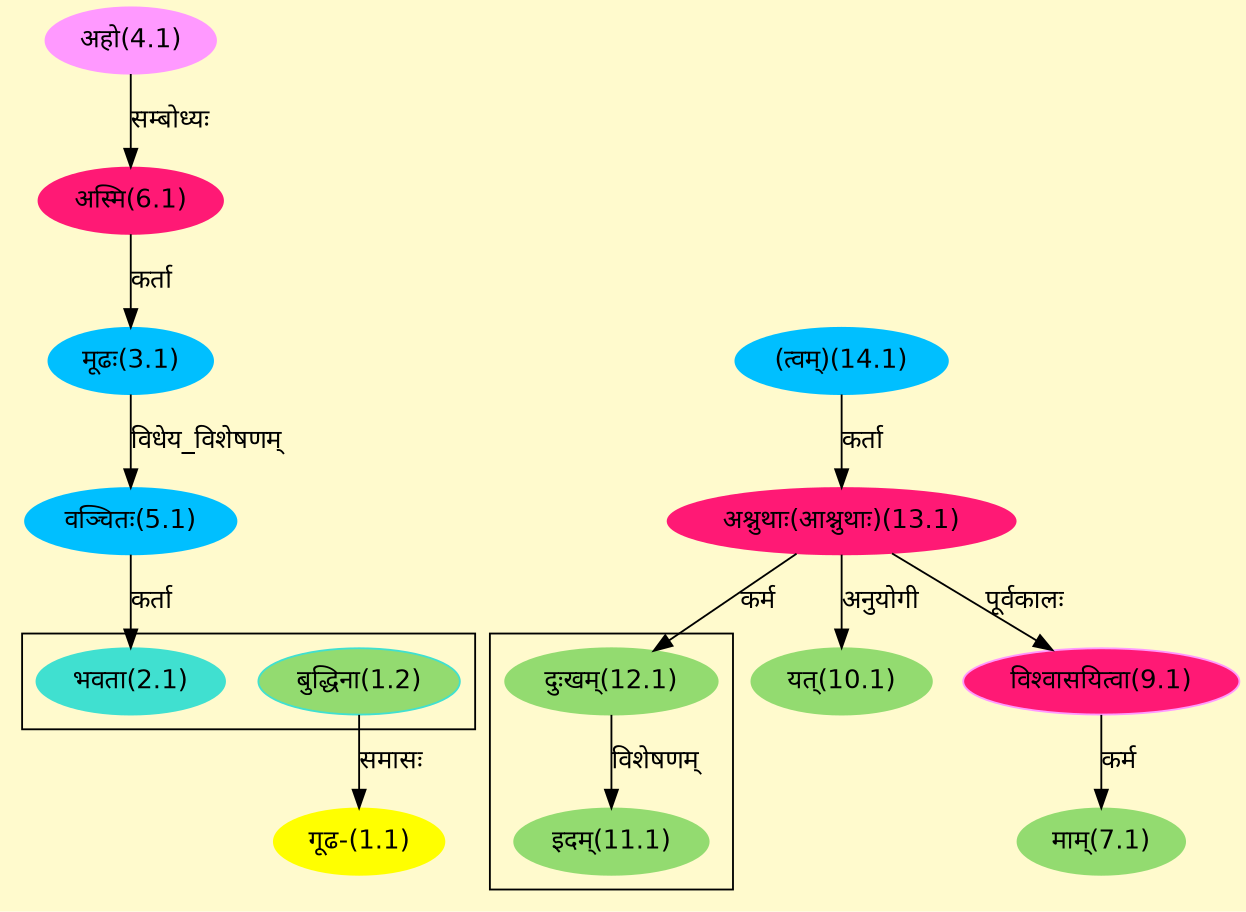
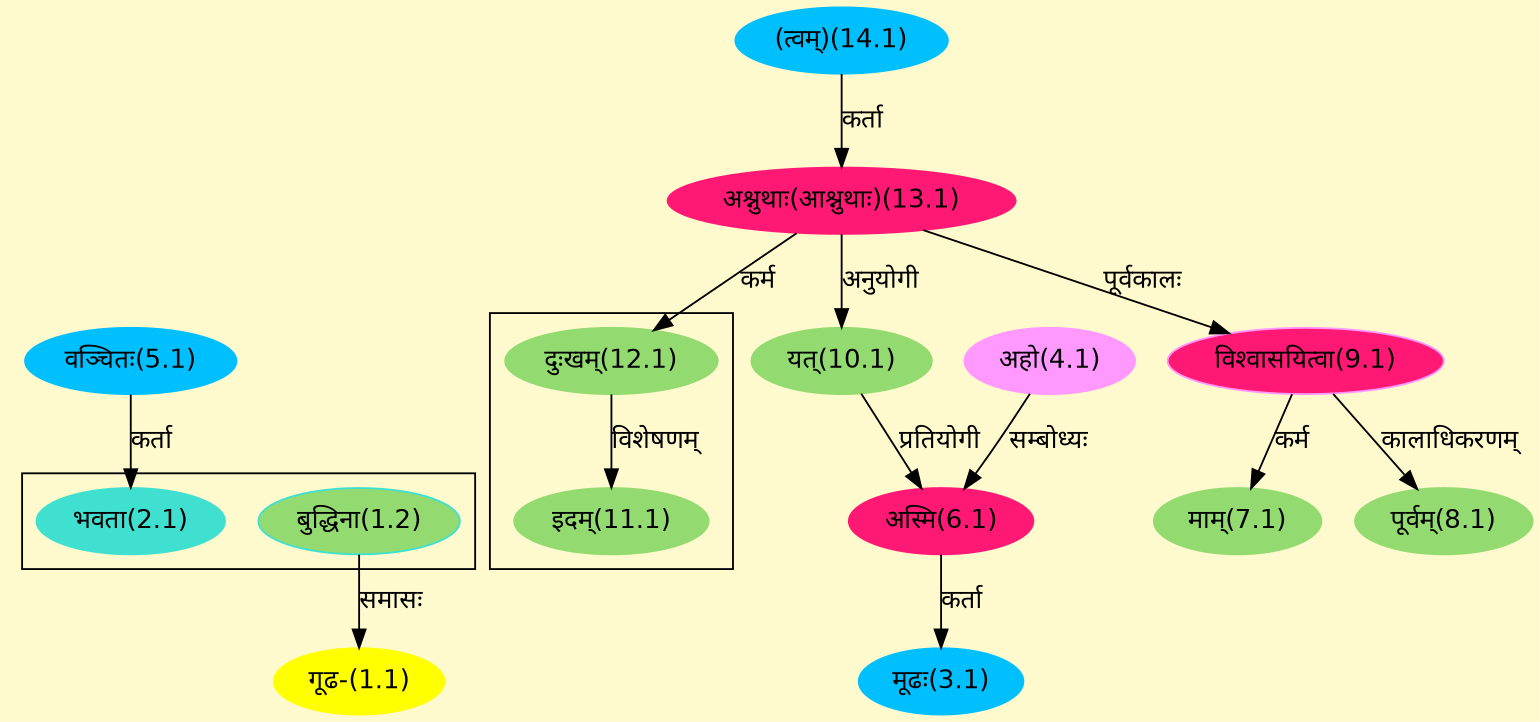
edge "मूढः(3.1)" -> "वञ्चितः(5.1)": removed, label "विधेय_विशेषणम्"
edge "यत्(10.1)" -> "अस्मि(6.1)": added, label "प्रतियोगी"
node "पूर्वम्(8.1)": added
